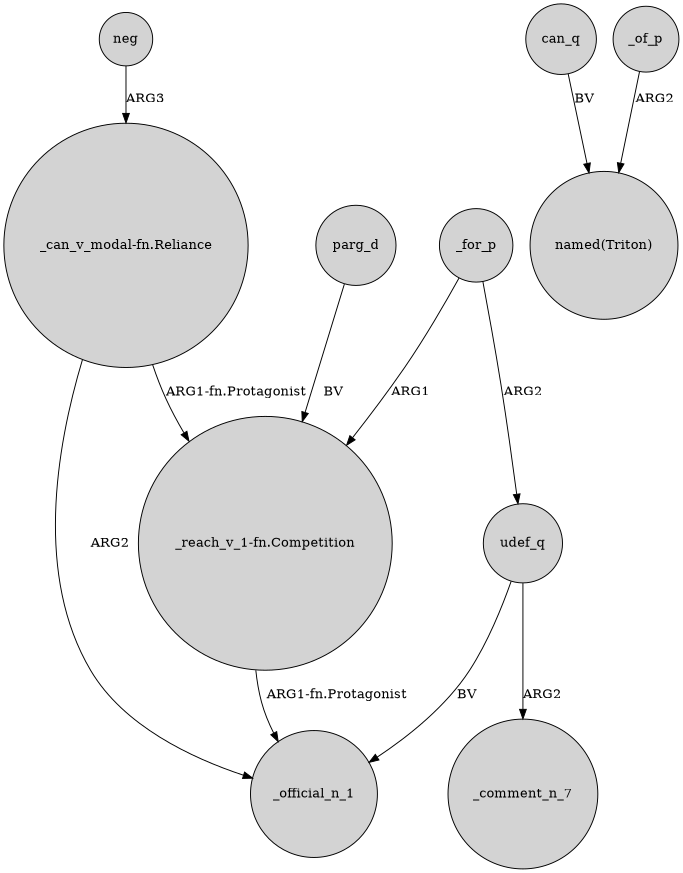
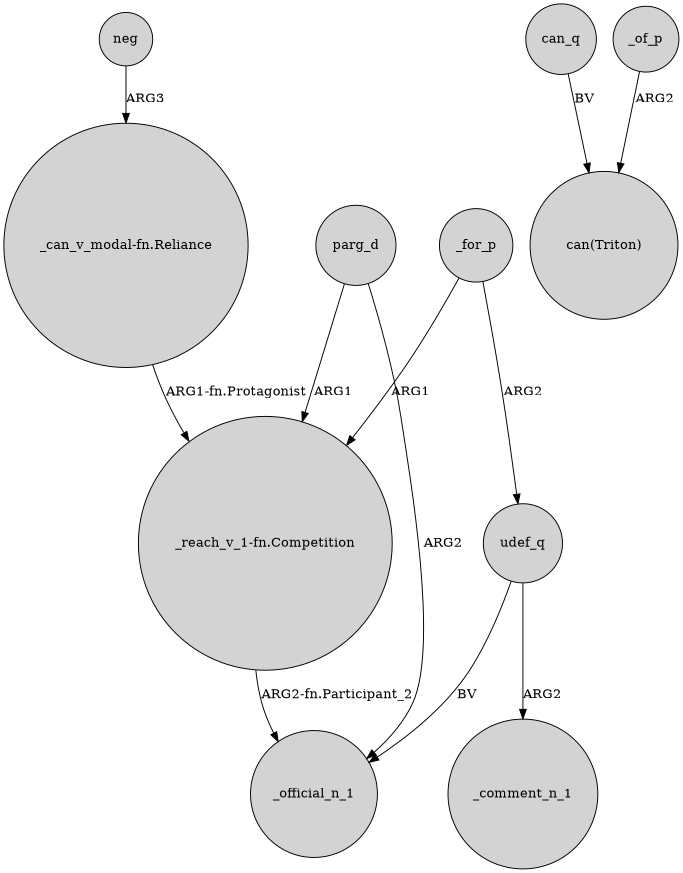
node "named(Triton)": label "named(Triton)" -> "can(Triton)"
edge "parg_d" -> "_reach_v_1-fn.Competition": label "BV" -> "ARG1"
edge "_can_v_modal-fn.Reliance" -> "_official_n_1": now "parg_d" -> "_official_n_1"
edge "_reach_v_1-fn.Competition" -> "_official_n_1": label "ARG1-fn.Protagonist" -> "ARG2-fn.Participant_2"
node "_comment_n_7": label "_comment_n_7" -> "_comment_n_1"
